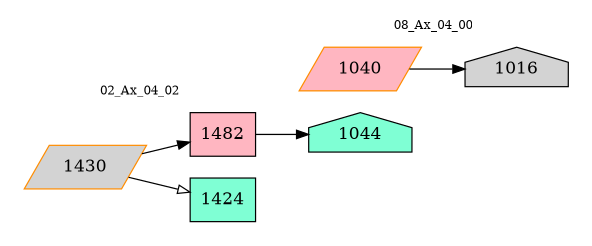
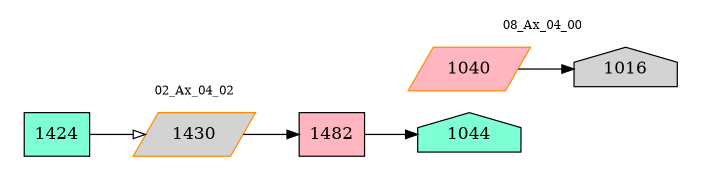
edge "1430" -> "1424": reversed
